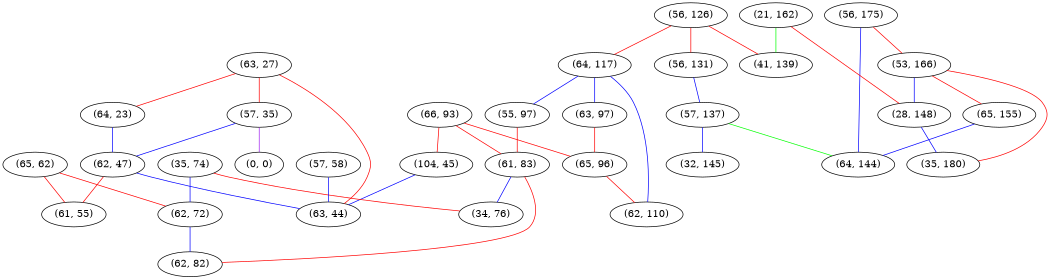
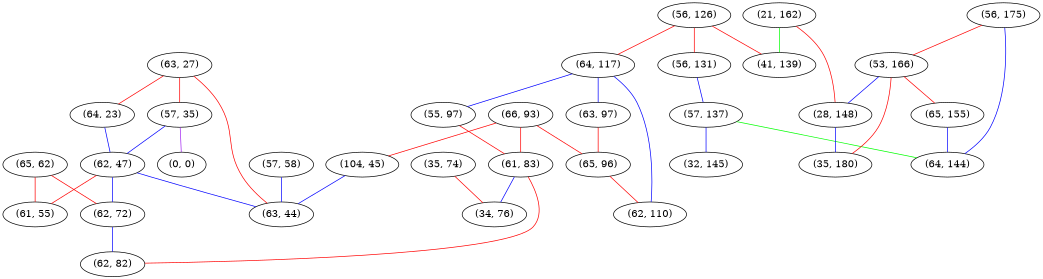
edge "(35, 74)" -- "(62, 72)": now "(62, 47)" -- "(62, 72)"
